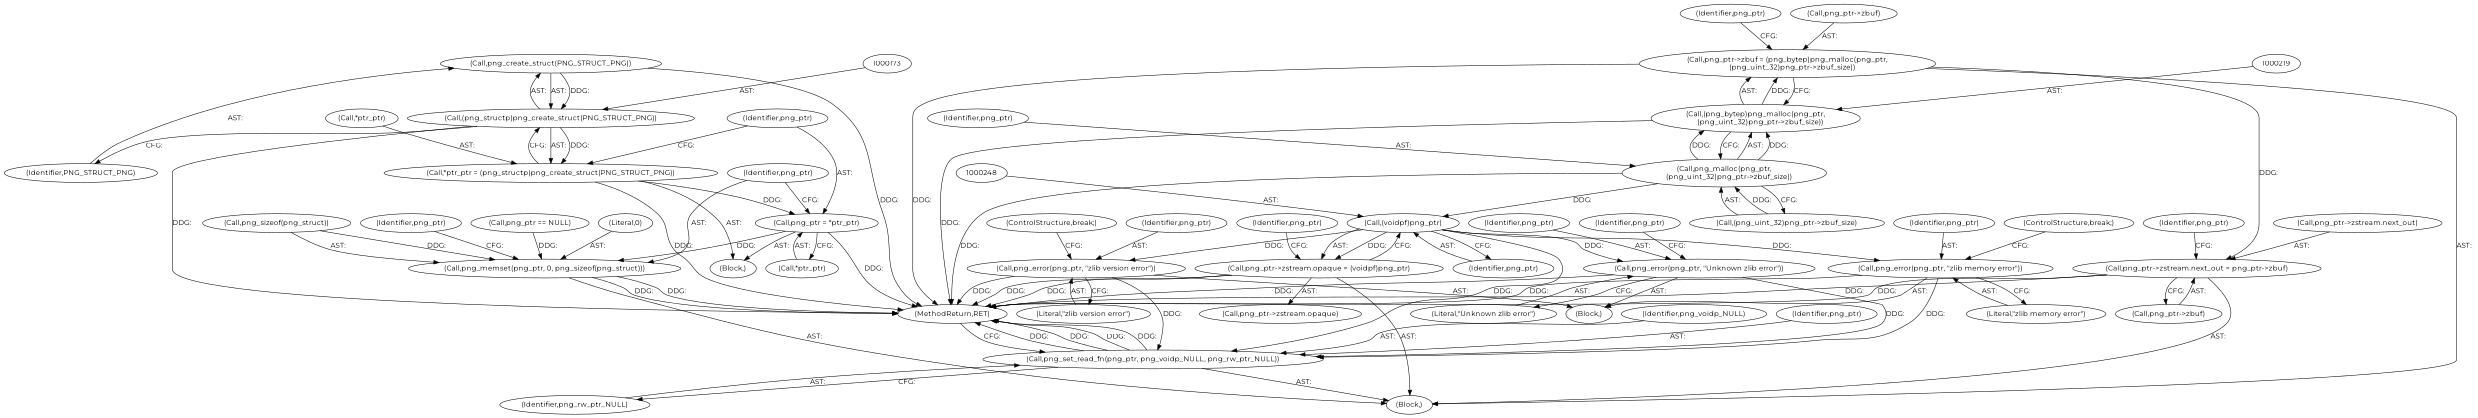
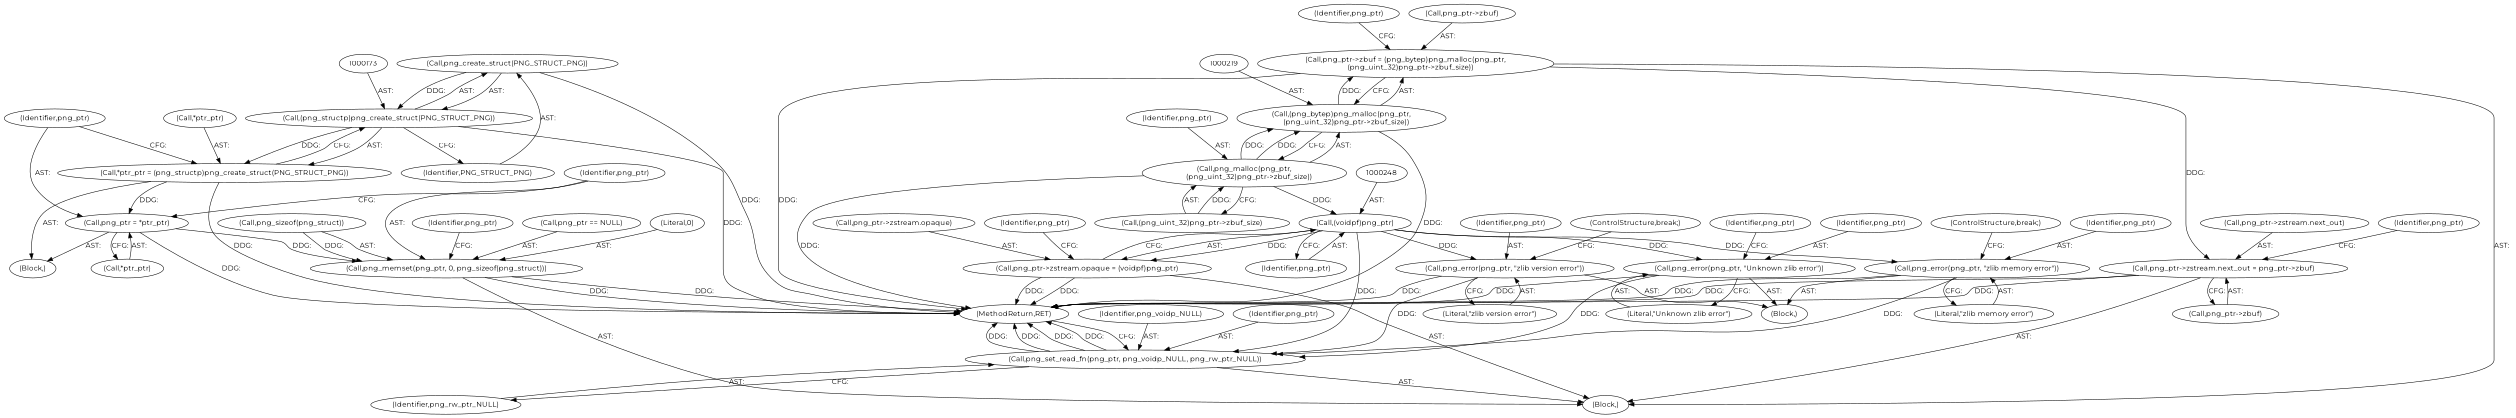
edge "(Call,png_ptr == NULL)" -> "(Call,png_memset(png_ptr, 0, png_sizeof(png_struct)))": label "DDG: " -> "AST: "
edge "(Call,png_ptr->zstream.opaque = (voidpf)png_ptr)" -> "(Call,png_ptr->zstream.opaque)": reversed
